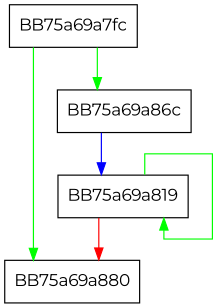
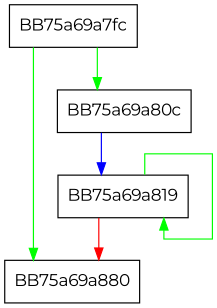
node "BB75a69a86c": label "BB75a69a86c" -> "BB75a69a80c"
